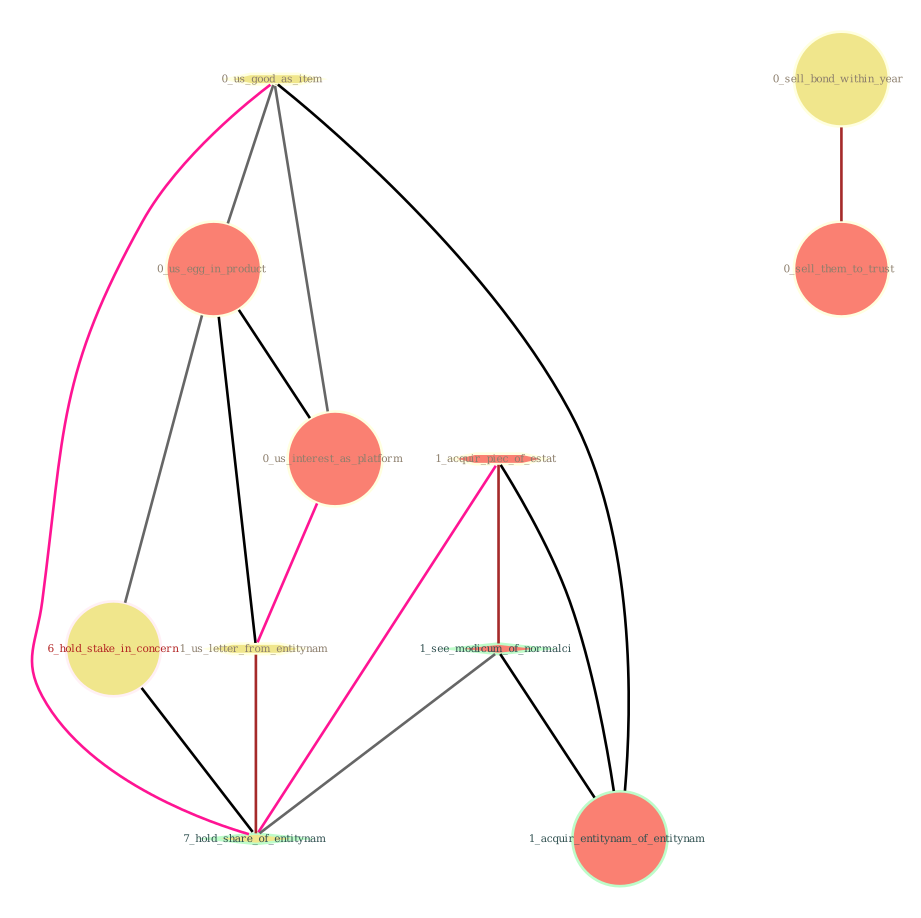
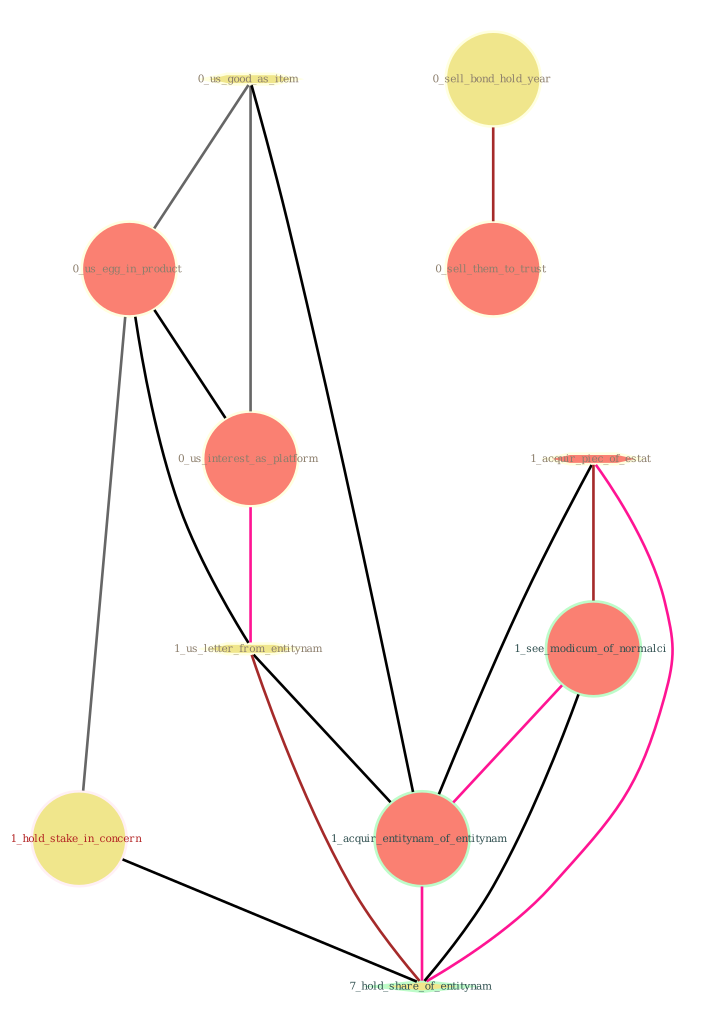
node "0_sell_bond_within_year": label "0_sell_bond_within_year" -> "0_sell_bond_hold_year"
edge "0_us_good_as_item" -- "7_hold_share_of_entitynam": now "1_acquir_entitynam_of_entitynam" -- "7_hold_share_of_entitynam"
node "6_hold_stake_in_concern": label "6_hold_stake_in_concern" -> "1_hold_stake_in_concern"
node "1_see_modicum_of_normalci": shape diamond -> circle
edge "1_see_modicum_of_normalci" -- "1_acquir_entitynam_of_entitynam": color black -> deeppink
edge "1_us_letter_from_entitynam" -- "1_acquir_entitynam_of_entitynam": added
edge "1_see_modicum_of_normalci" -- "7_hold_share_of_entitynam": color gray40 -> black
